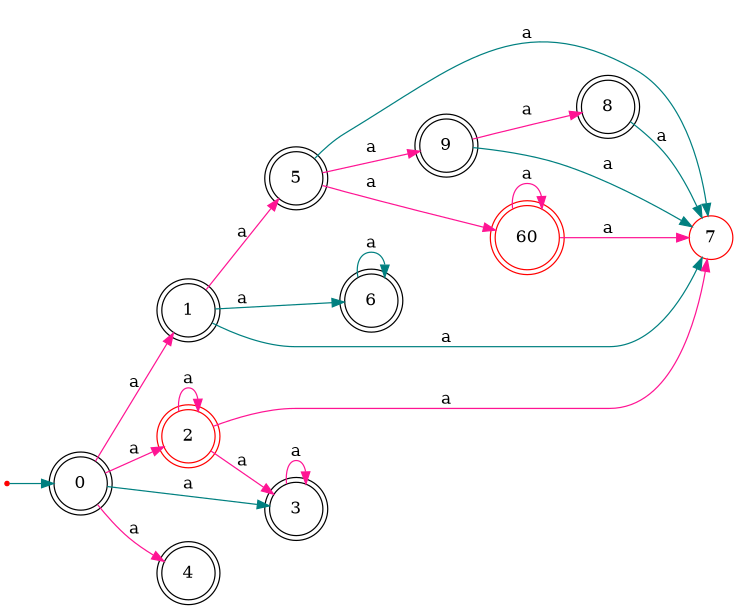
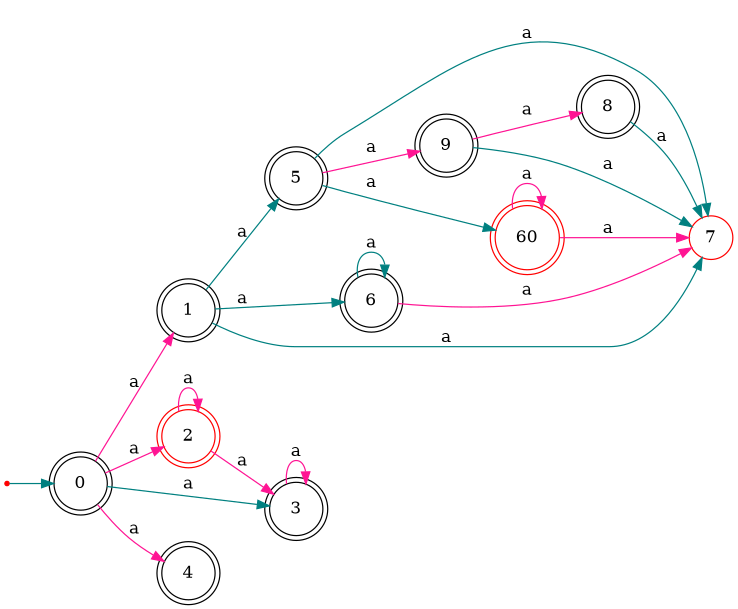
edge "5" -> "60": color deeppink -> teal
edge "1" -> "5": color deeppink -> teal
edge "2" -> "7": now "6" -> "7"
